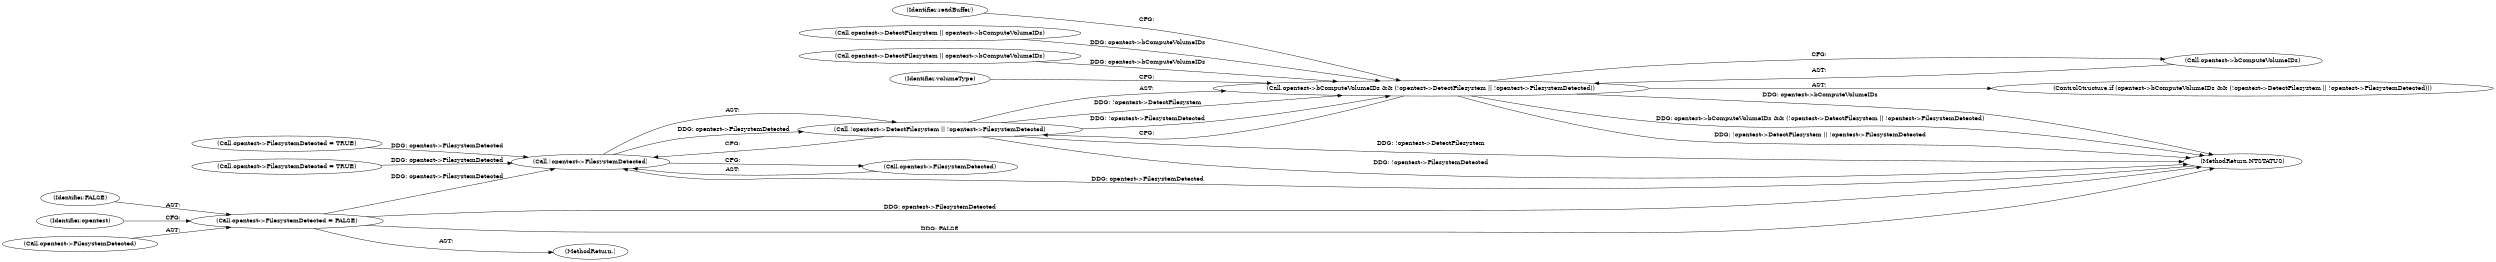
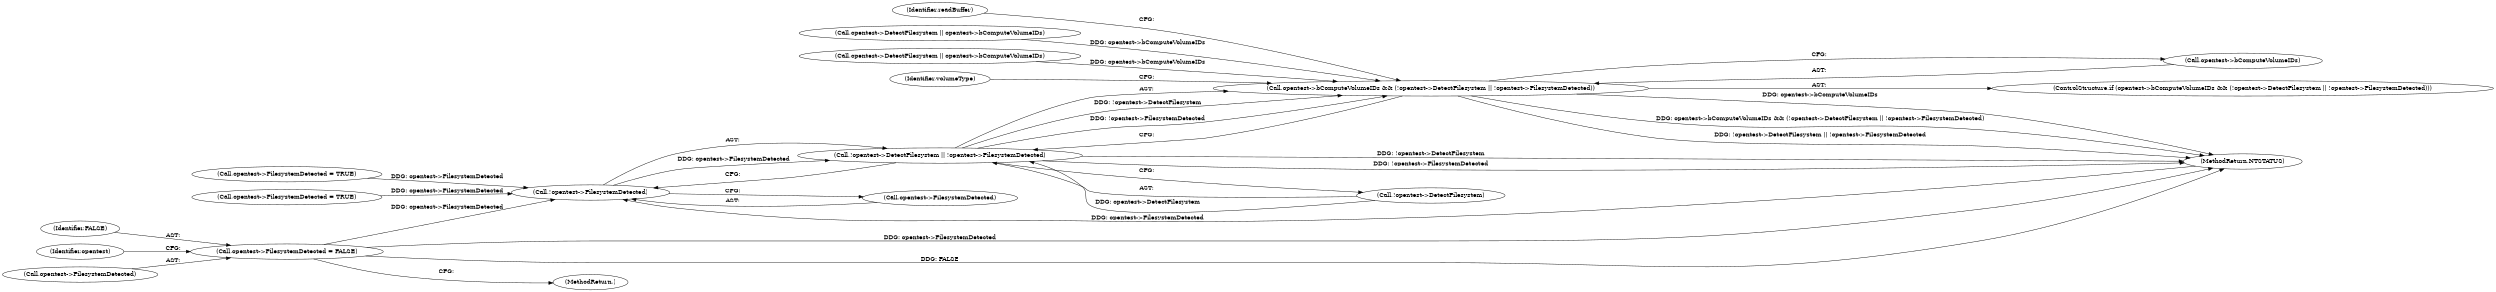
node "(Call,!opentest->DetectFilesystem)": added
edge "(Call,opentest->FilesystemDetected = FALSE)" -> "(MethodReturn,)": label "AST: " -> "CFG: "
